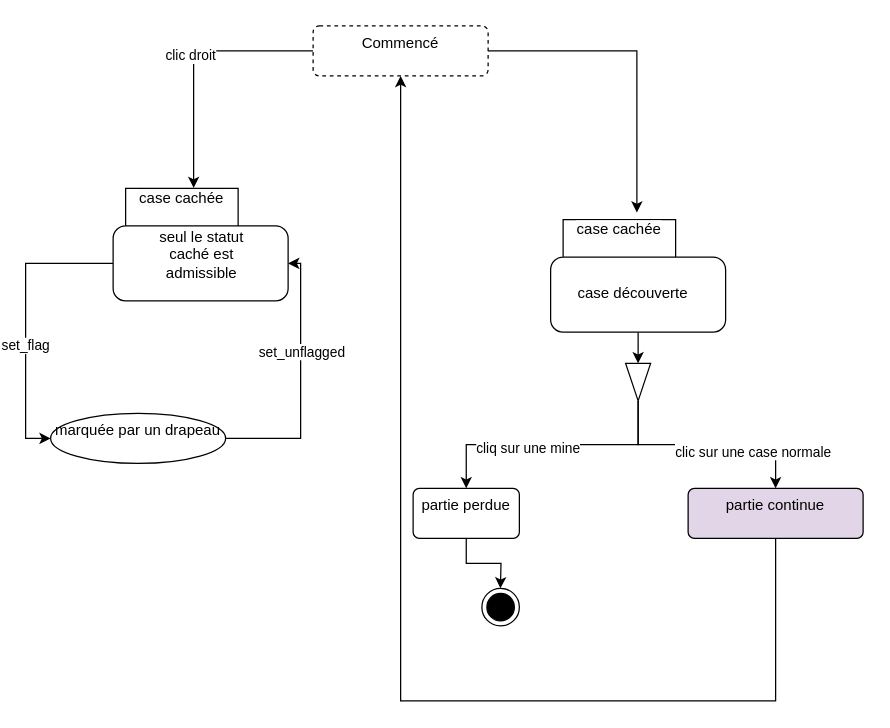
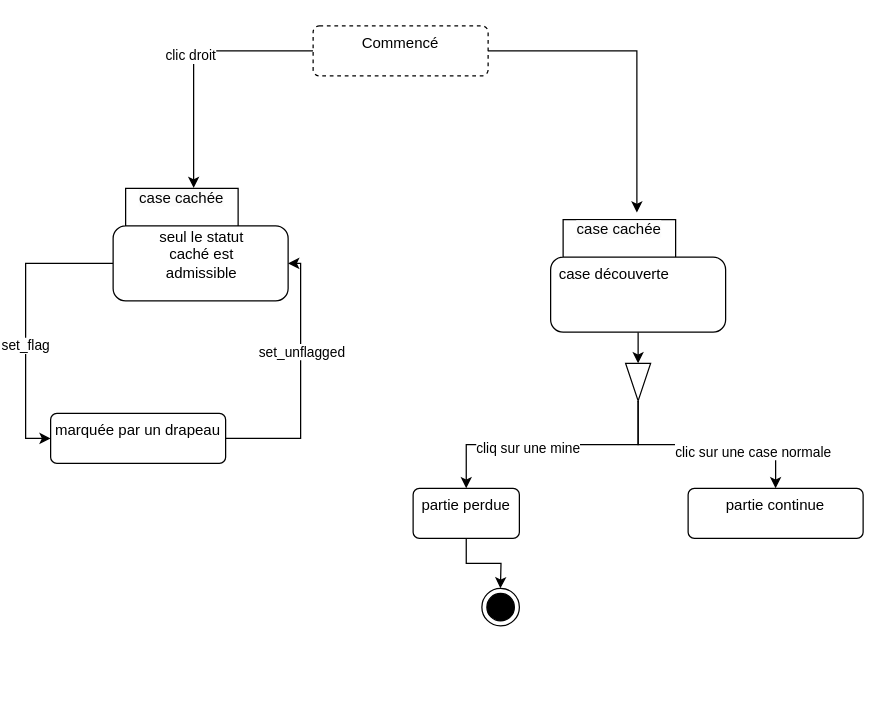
node "case découverte": moved (638, 301) -> (619, 282)
node "marquée par un drapeau": shape ellipse -> rounded rectangle
node "partie continue": fillcolor #e1d5e7 -> #ffffff
edge "partie continue" -> "Commencé": removed
